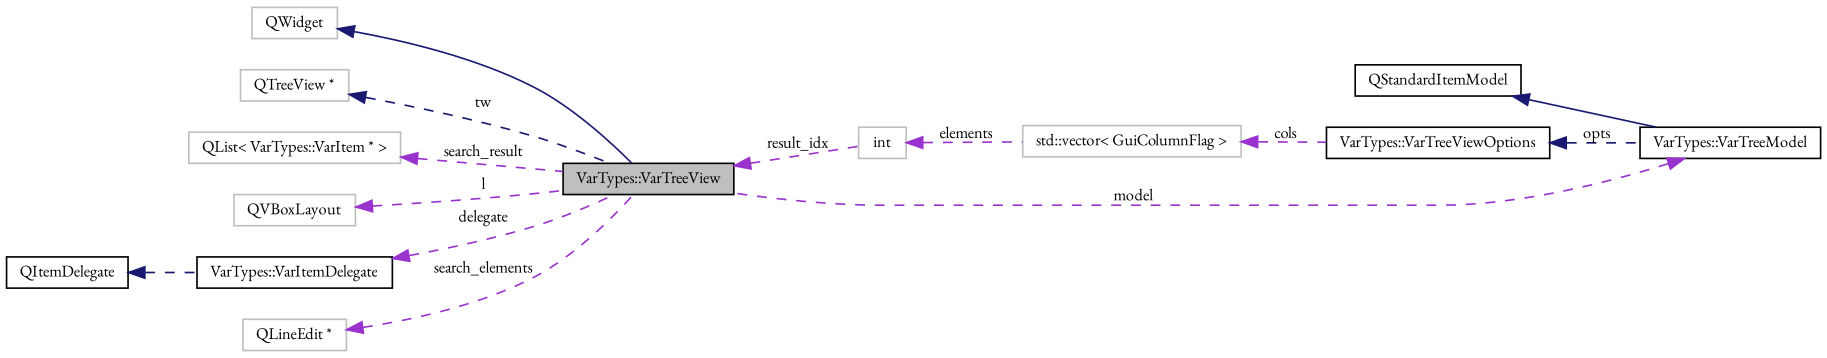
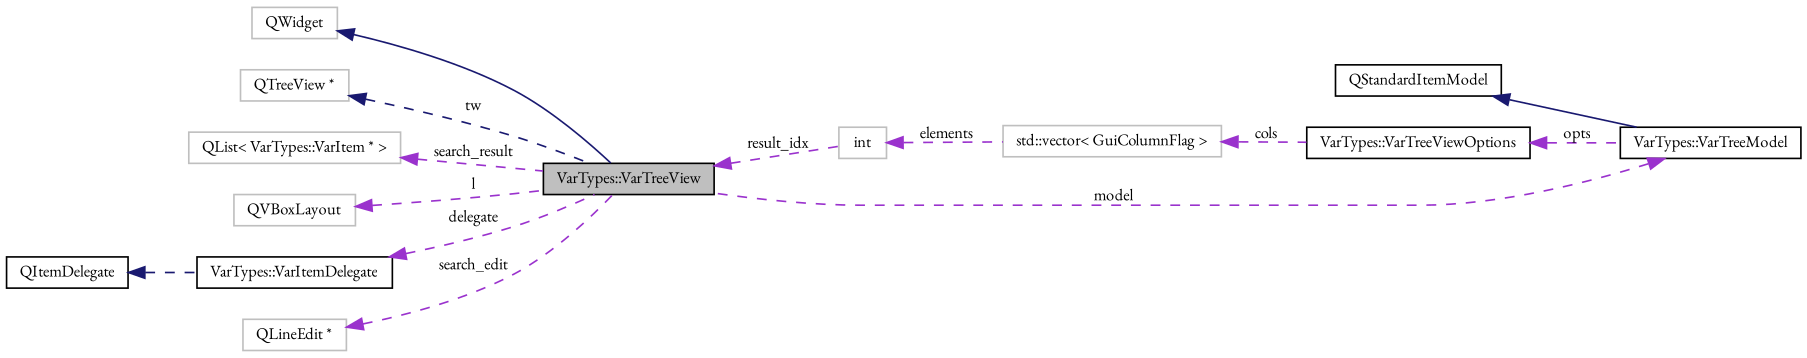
edge "VarTypes::VarTreeModel" -> "VarTypes::VarTreeViewOptions": color midnightblue -> darkorchid3
edge "VarTypes::VarTreeView" -> "QLineEdit *": label " search_elements" -> " search_edit"
